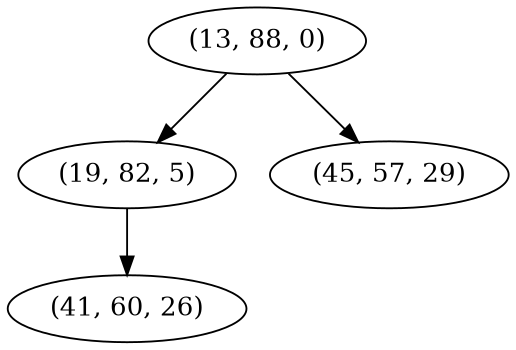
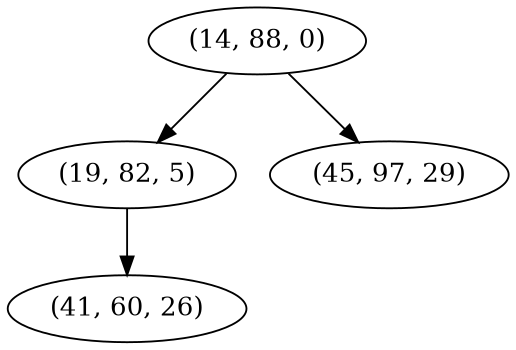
node "(13, 88, 0)": label "(13, 88, 0)" -> "(14, 88, 0)"
node "(45, 57, 29)": label "(45, 57, 29)" -> "(45, 97, 29)"
